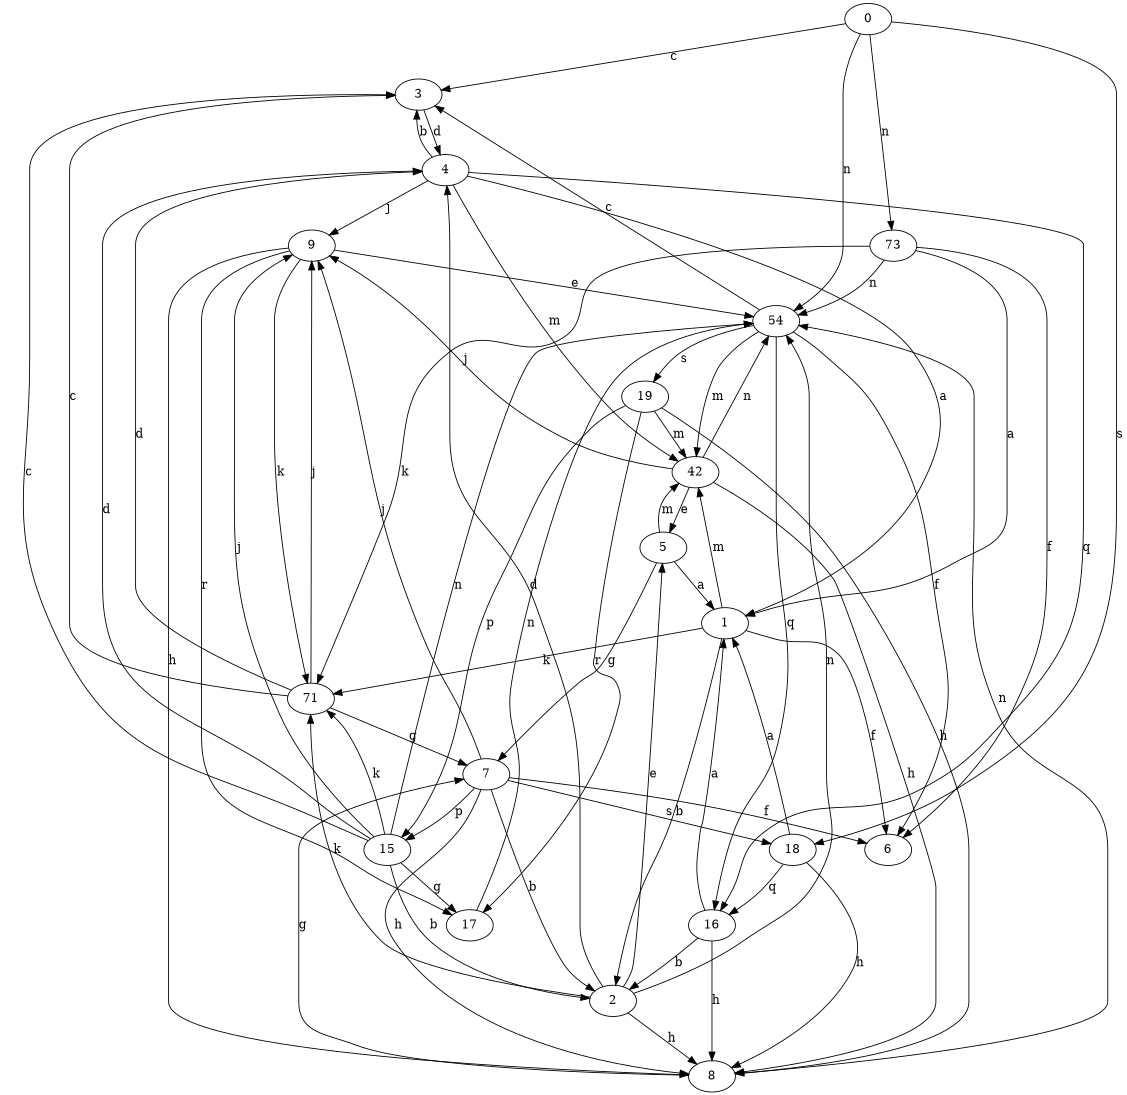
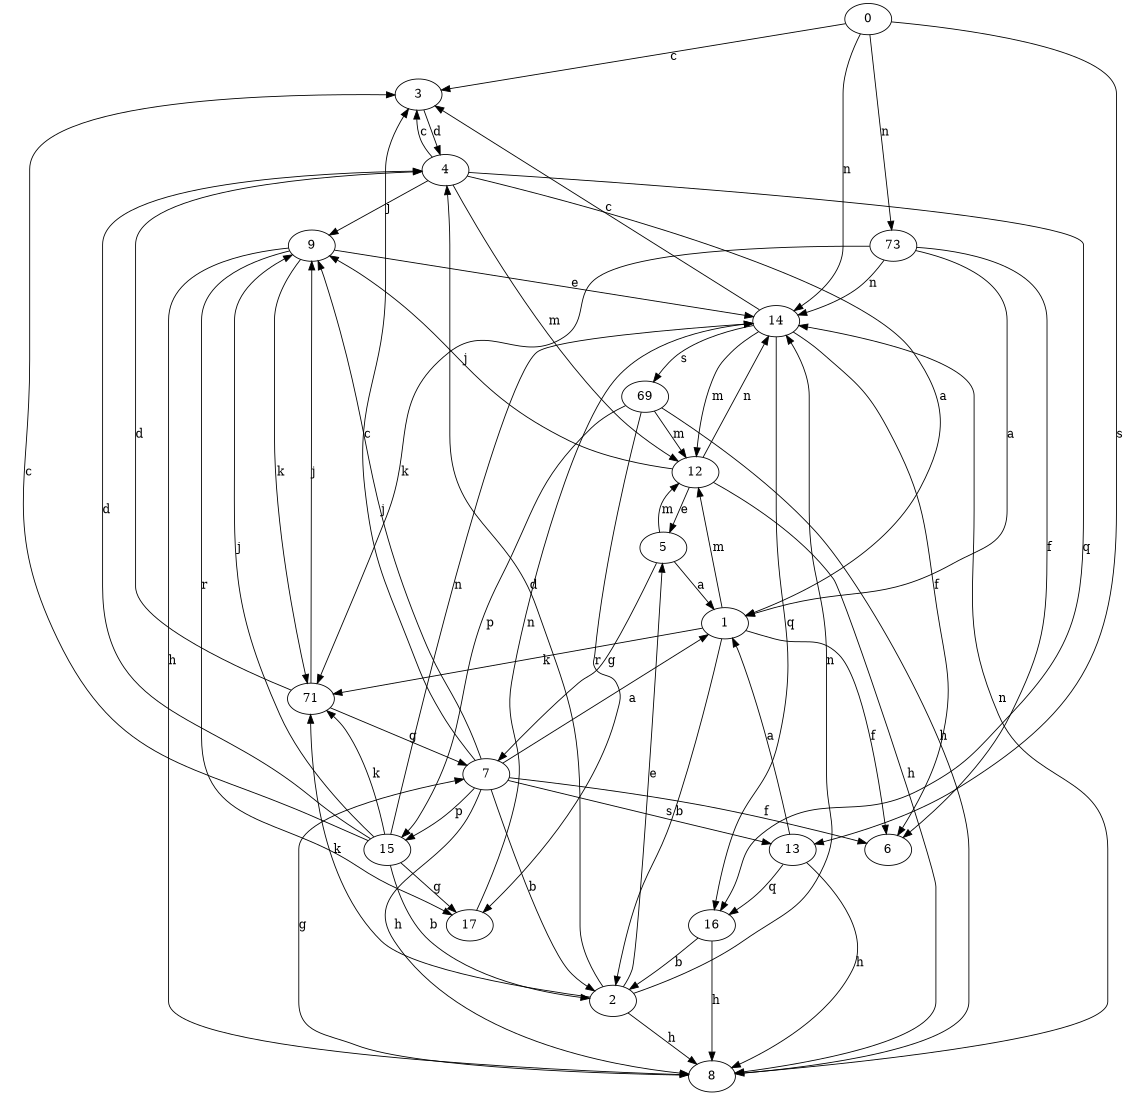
edge "4" -> "3": label "b" -> "c"
node "54": label "54" -> "14"
edge "71" -> "3": now "7" -> "3"
node "19": label "19" -> "69"
node "42": label "42" -> "12"
edge "16" -> "1": now "7" -> "1"
node "18": label "18" -> "13"
